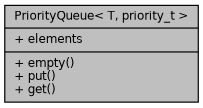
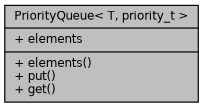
node "PriorityQueue< T, priority_t >": text "+ empty()" -> "+ elements()"
